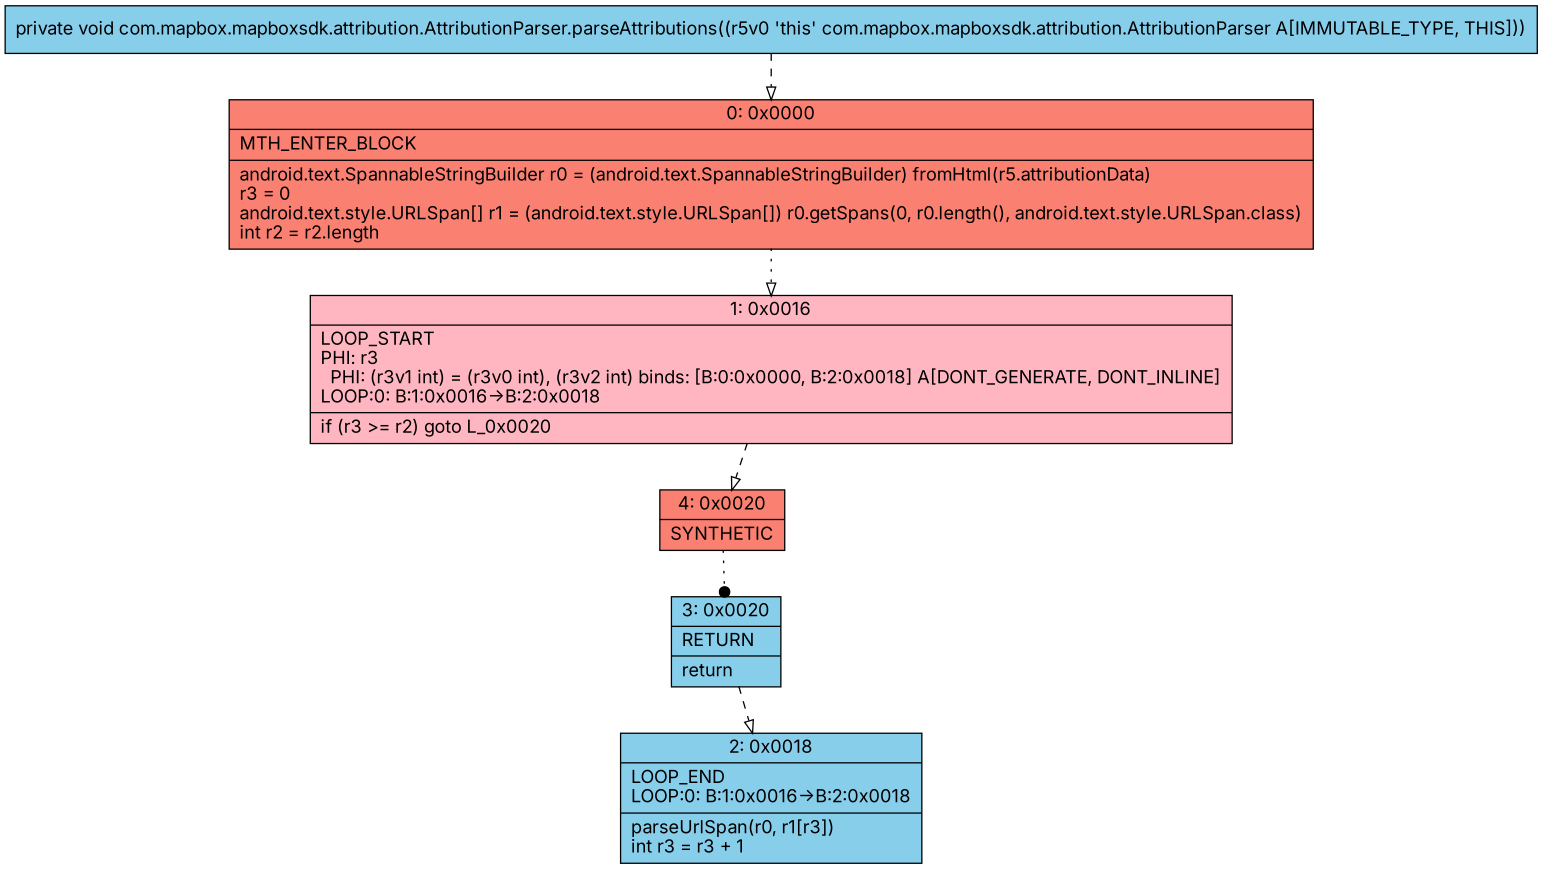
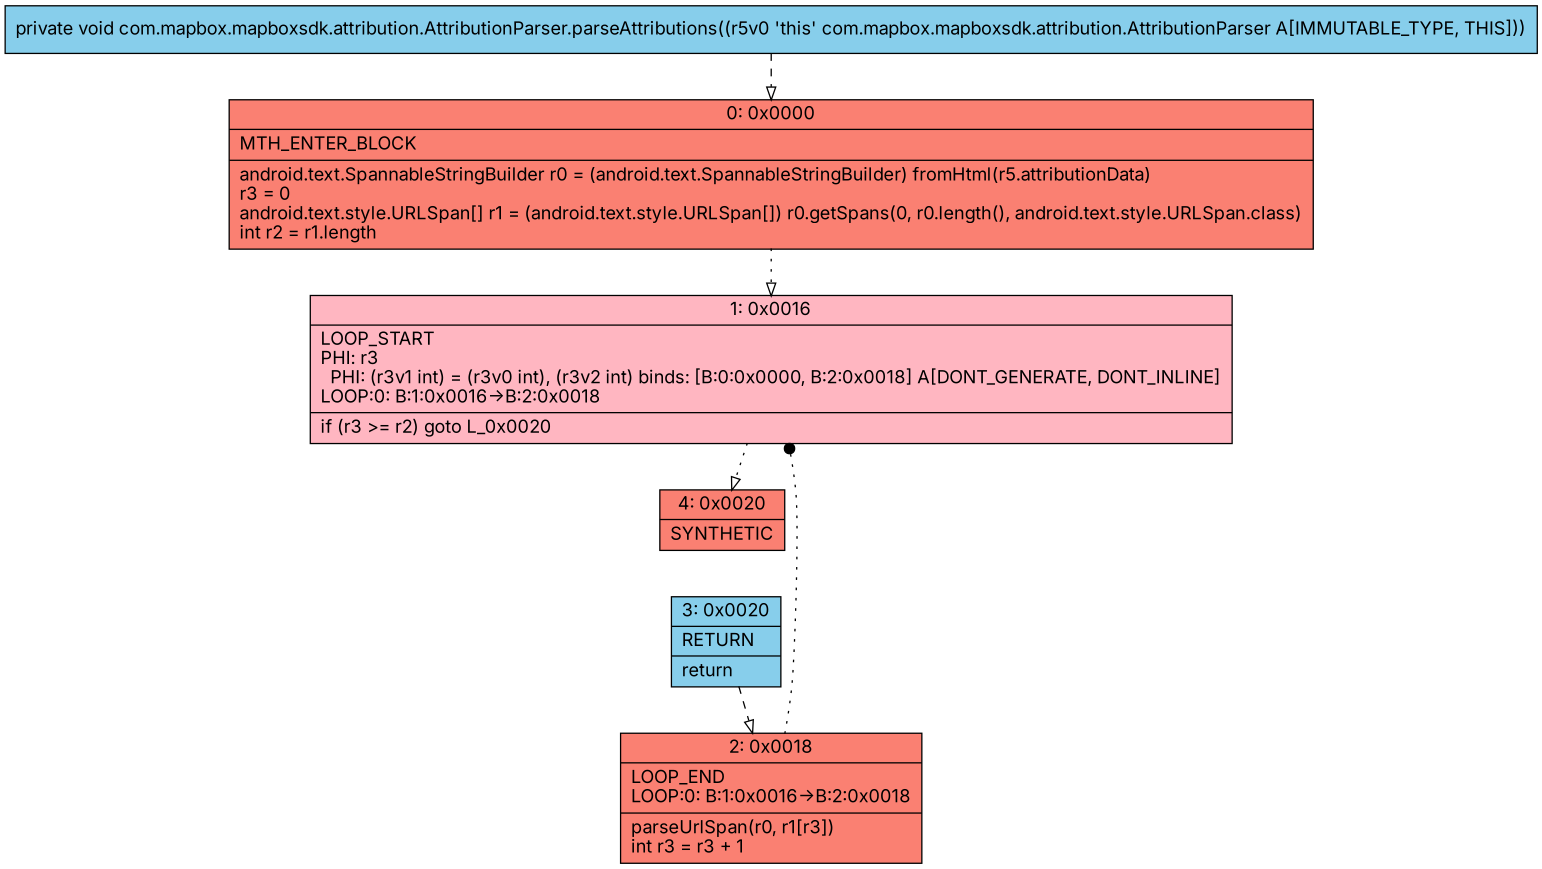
node "0: 0x0000": text "int r2 = r2.length" -> "int r2 = r1.length"
edge "1: 0x0016" -> "4: 0x0020": style dashed -> dotted
edge "4: 0x0020" -> "3: 0x0020": removed
edge "2: 0x0018" -> "1: 0x0016": added
node "2: 0x0018": fillcolor skyblue -> salmon
